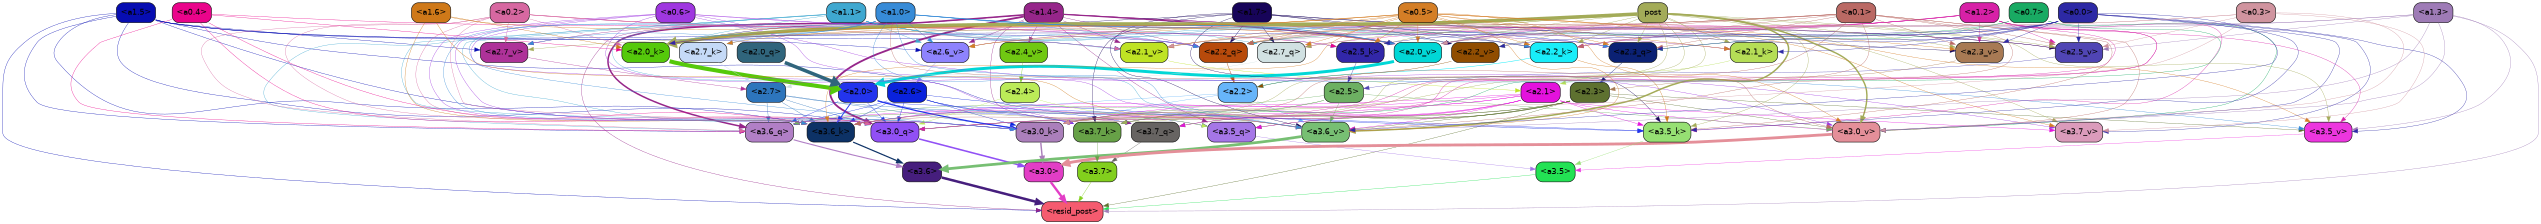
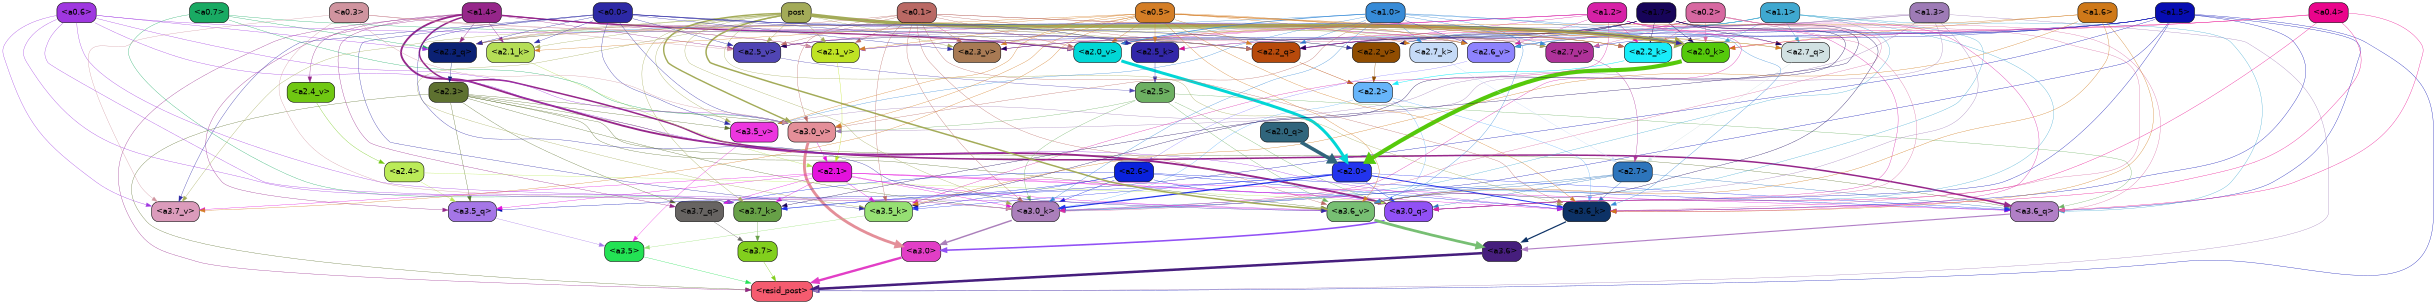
edge "<a1.0>" -> "<a2.2_k>": removed
edge "<a1.0>" -> "<a2.6_v>": color #378bd7 -> #2d29a5
edge "<a1.2>" -> "<a3.5_v>": removed
edge "<a1.1>" -> "<a2.1_v>": removed
edge "<a2.2_k>" -> "<a3.5_k>": now "<a1.6>" -> "<a3.5_k>"
edge "<a2.3_v>" -> "<a2.3>": removed
edge "<a2.1>" -> "<a3.0_v>": reversed
